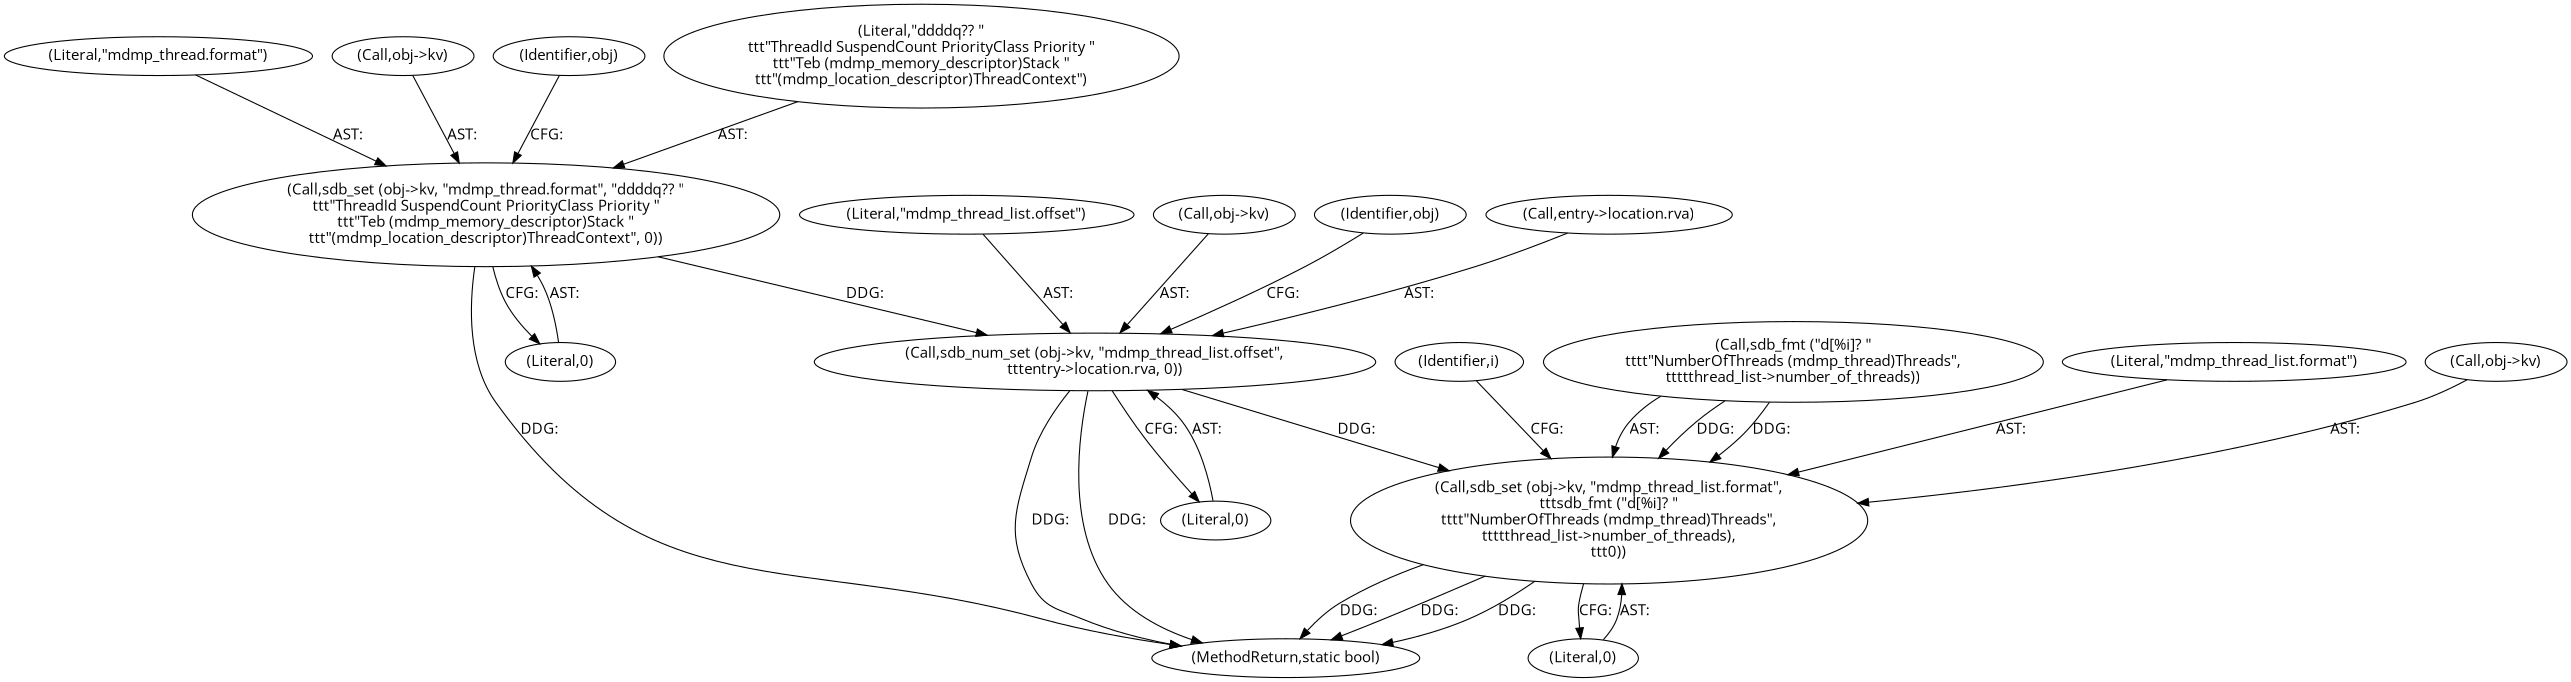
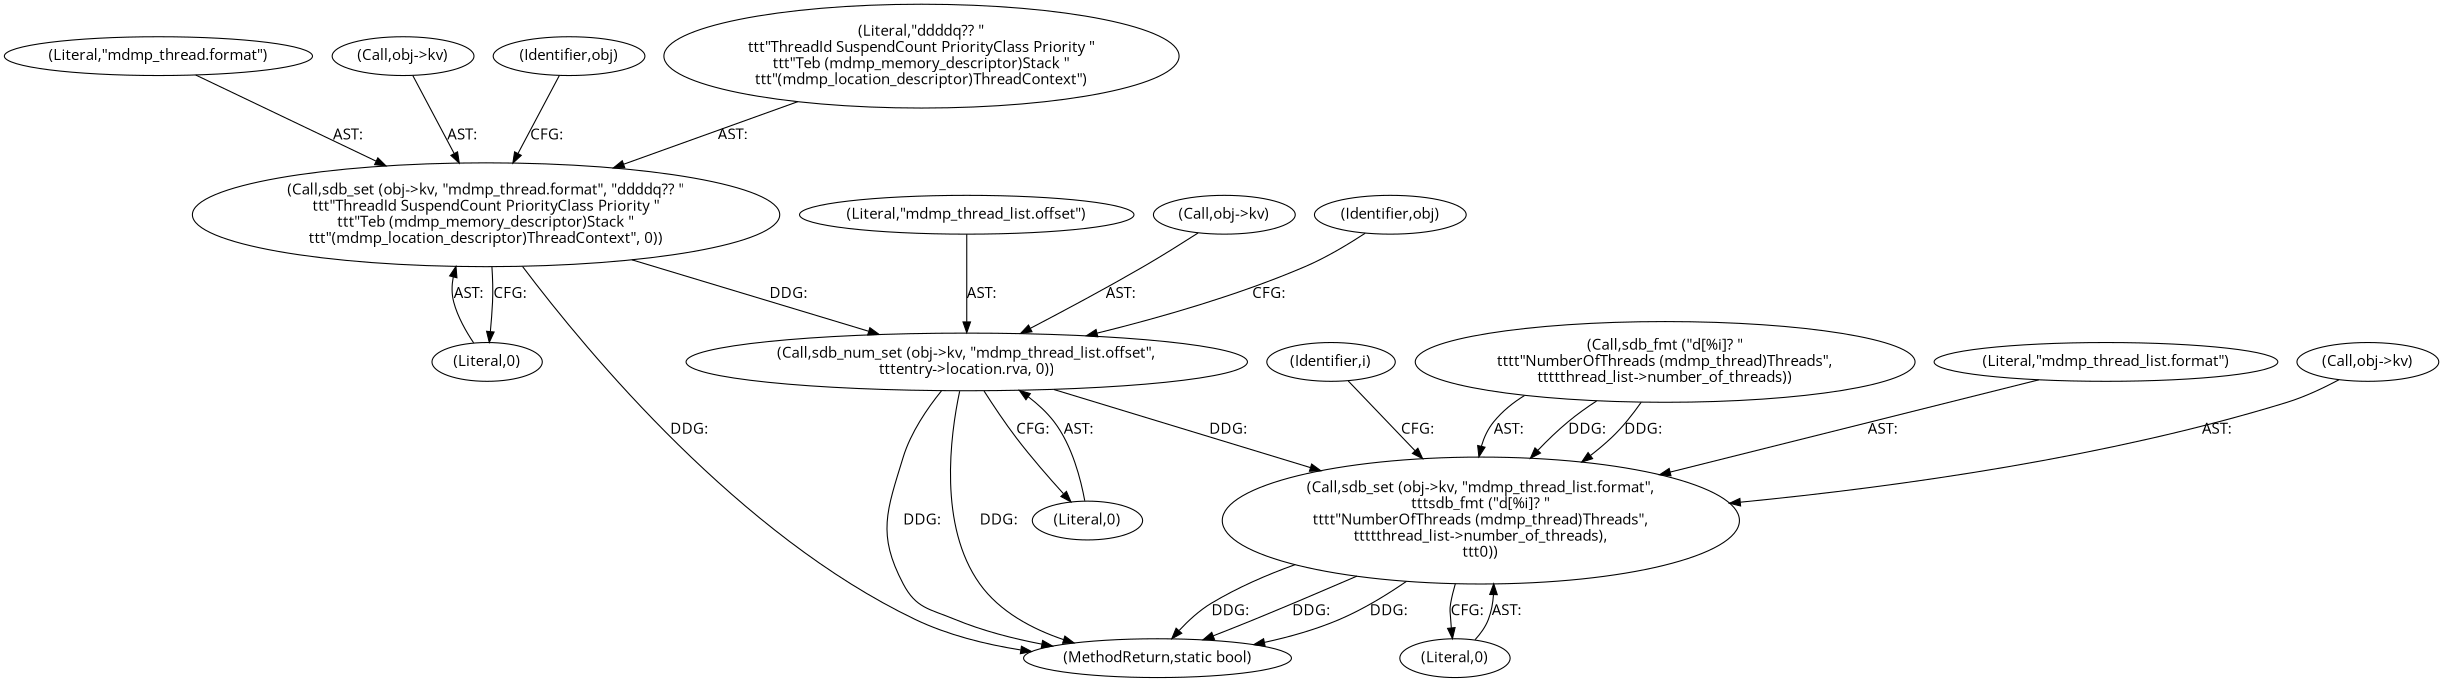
node "(Call,entry->location.rva)": removed
